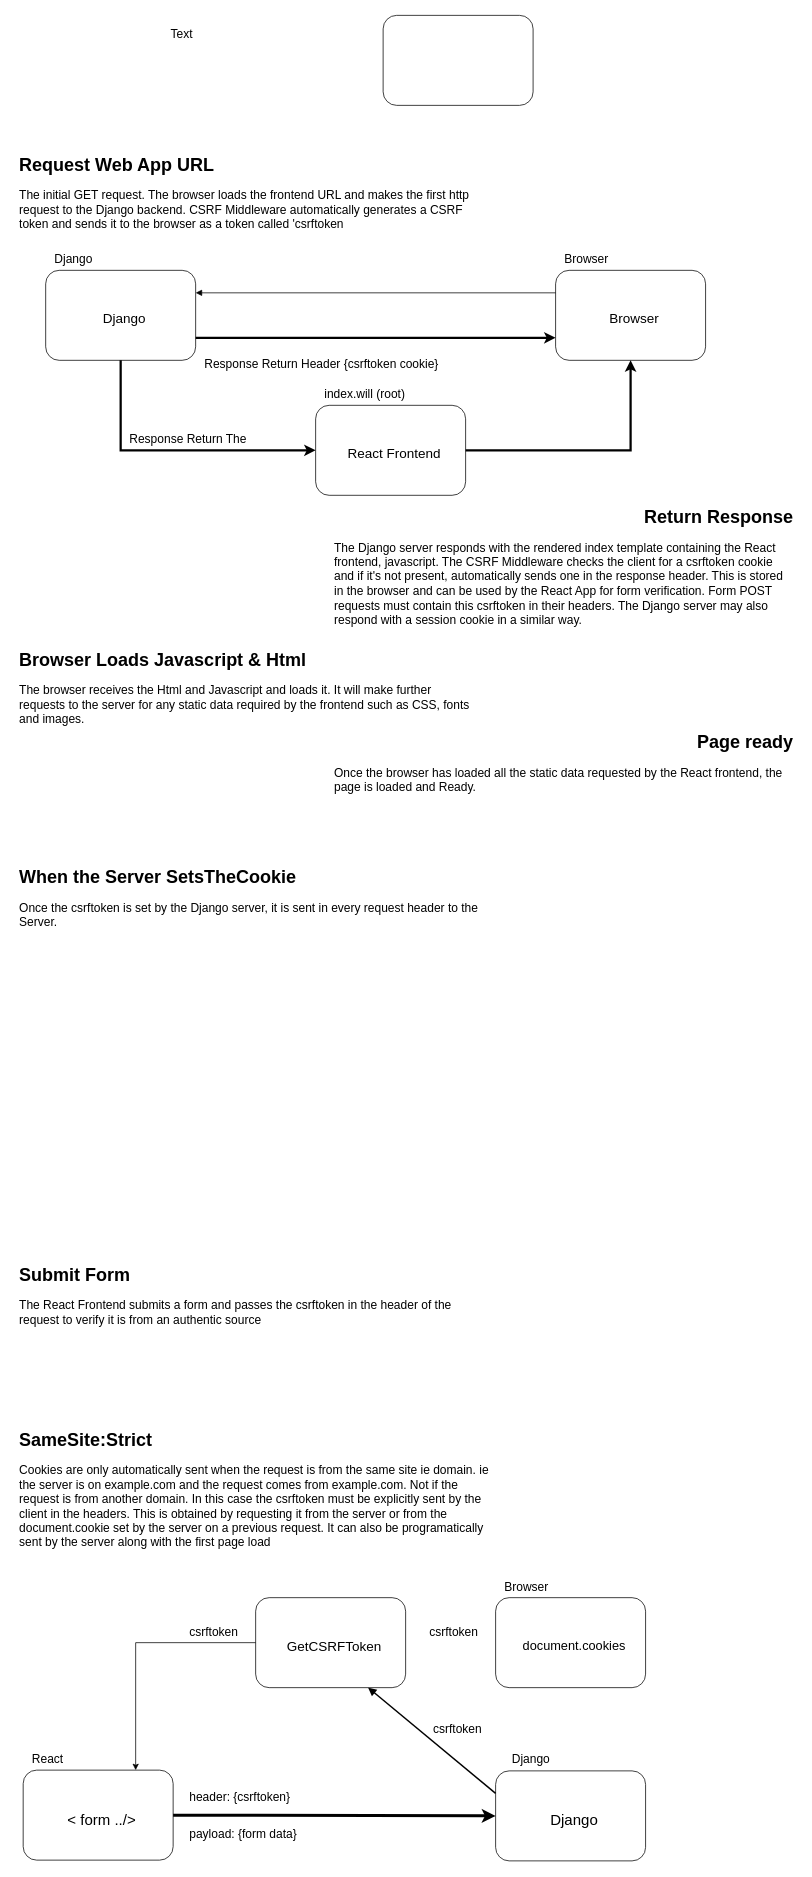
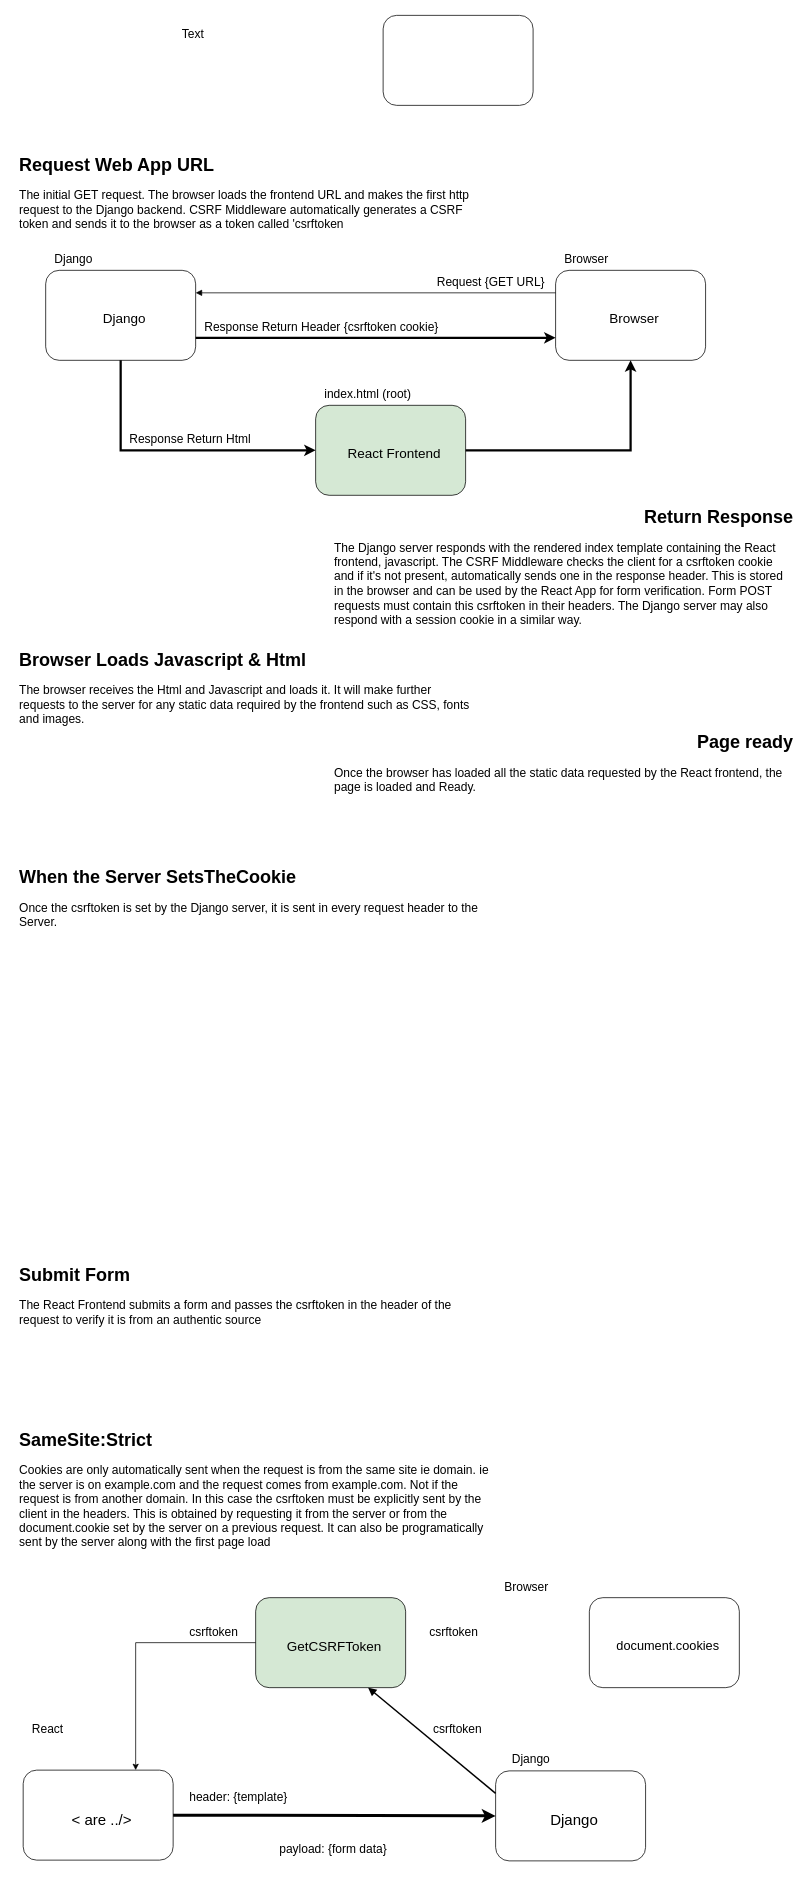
node "Text": moved (192, 34) -> (203, 34)
node "Request {GET URL}": added
node "Response Return Header {csrftoken cookie}": moved (345, 364) -> (345, 327)
node "index.will (root)": label "index.will (root)" -> "index.html (root)"
node "Response Return The": label "Response Return The" -> "Response Return Html"
node "React Frontend": fillcolor #ffffff -> #d5e8d4
node "GetCSRFToken": fillcolor #ffffff -> #d5e8d4
node "document.cookies": moved (570, 1643) -> (664, 1643)
node "React": moved (53, 1759) -> (53, 1729)
node "header: {csrftoken}": label "header: {csrftoken}" -> "header: {template}"
node "< form ../>": label "< form ../>" -> "< are ../>"
node "payload: {form data}": moved (274, 1834) -> (364, 1849)
